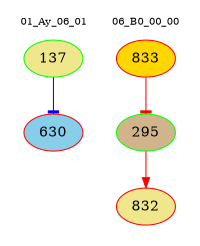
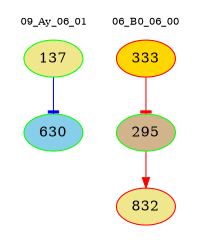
cluster "01_Ay_06_01": label "01_Ay_06_01" -> "09_Ay_06_01"
cluster "06_B0_00_00": label "06_B0_00_00" -> "06_B0_06_00"
node "833": label "833" -> "333"
node "630": color red -> green
